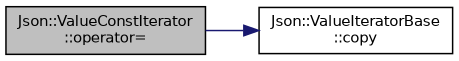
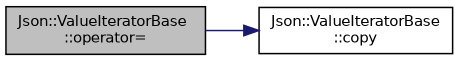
node "Json::ValueConstIterator ::operator=": label "Json::ValueConstIterator ::operator=" -> "Json::ValueIteratorBase ::operator="
